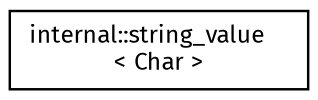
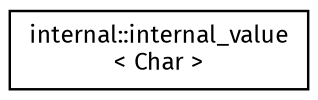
node "internal::string_value < Char >": label "internal::string_value < Char >" -> "internal::internal_value < Char >"
